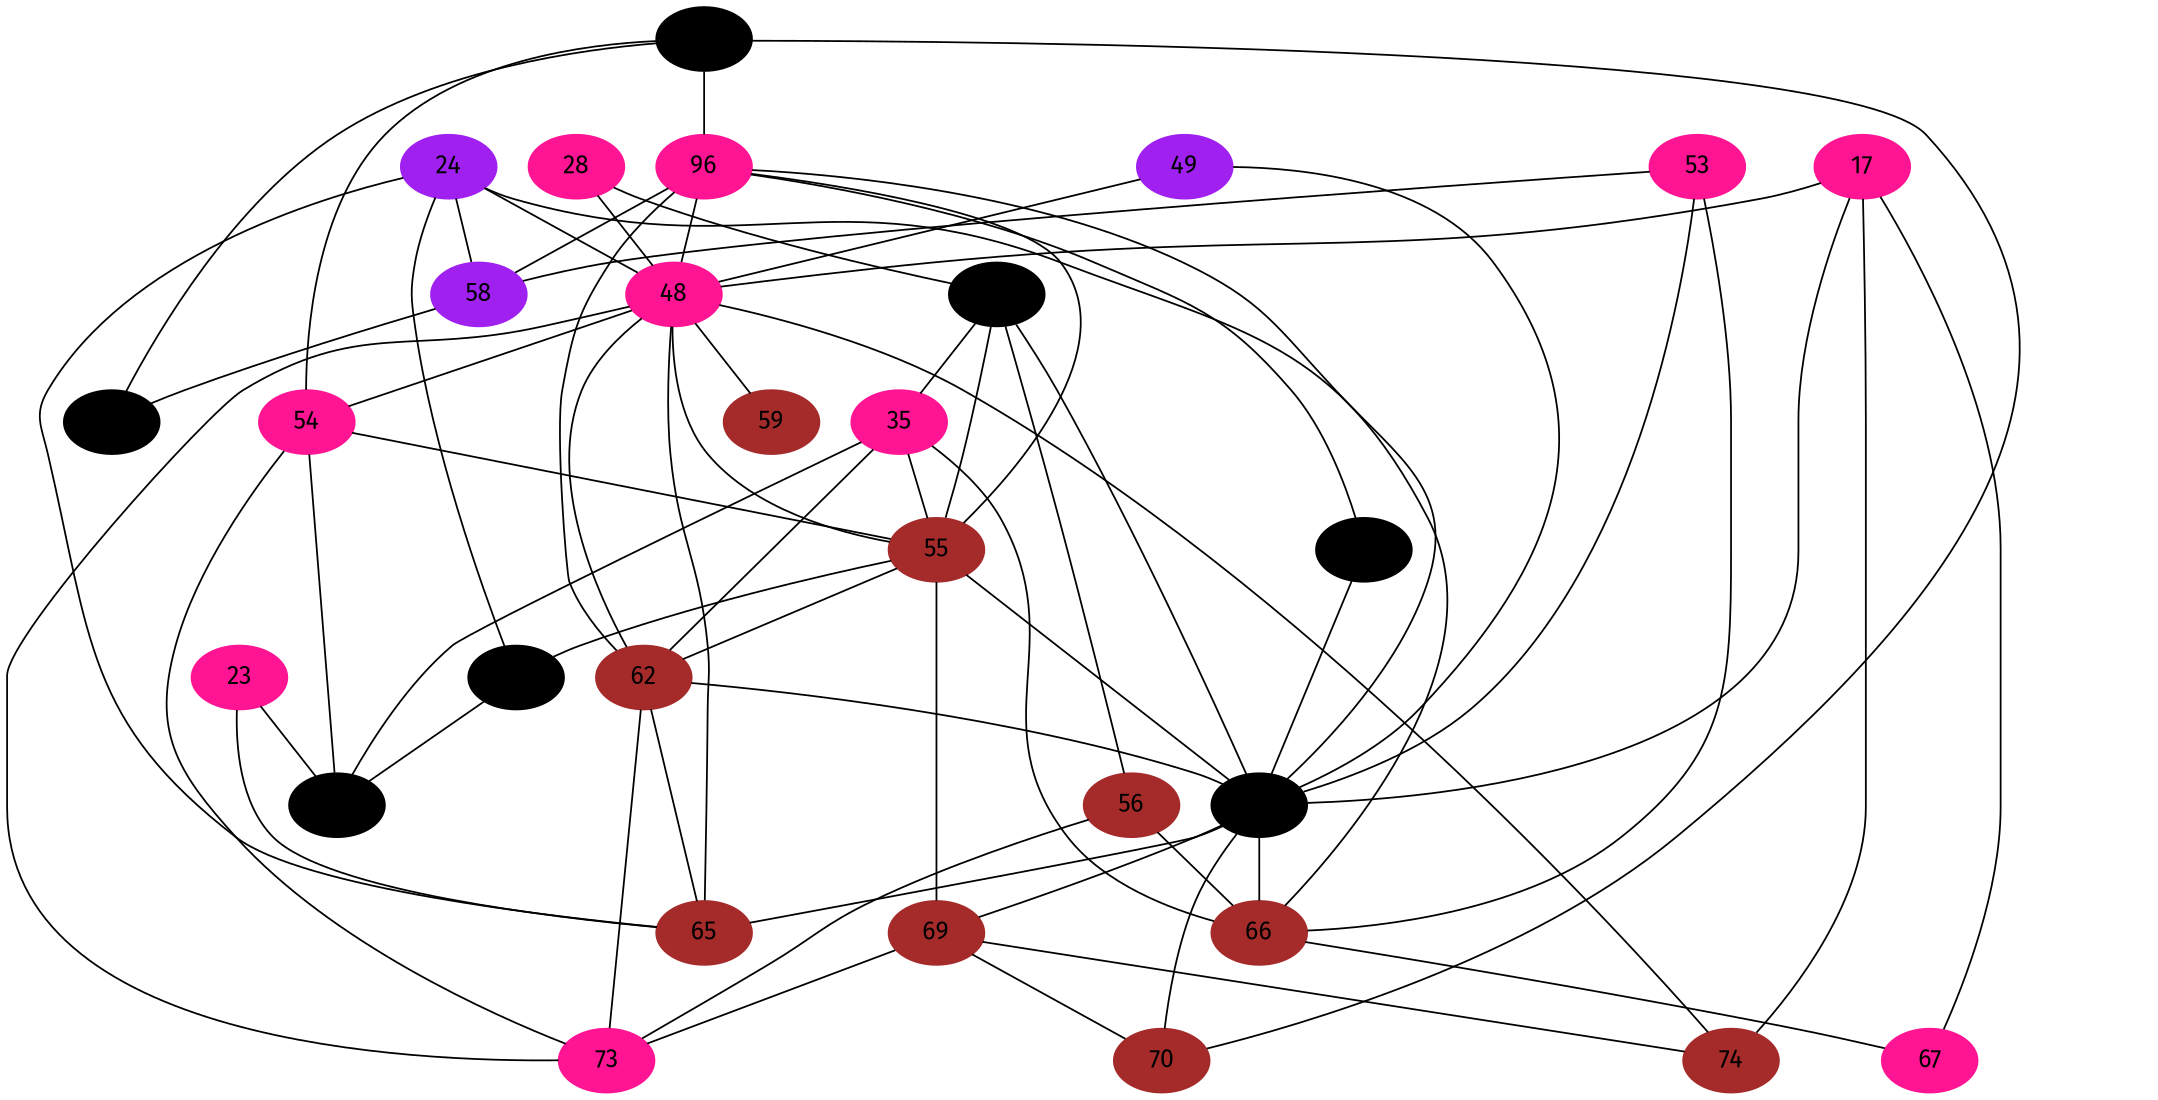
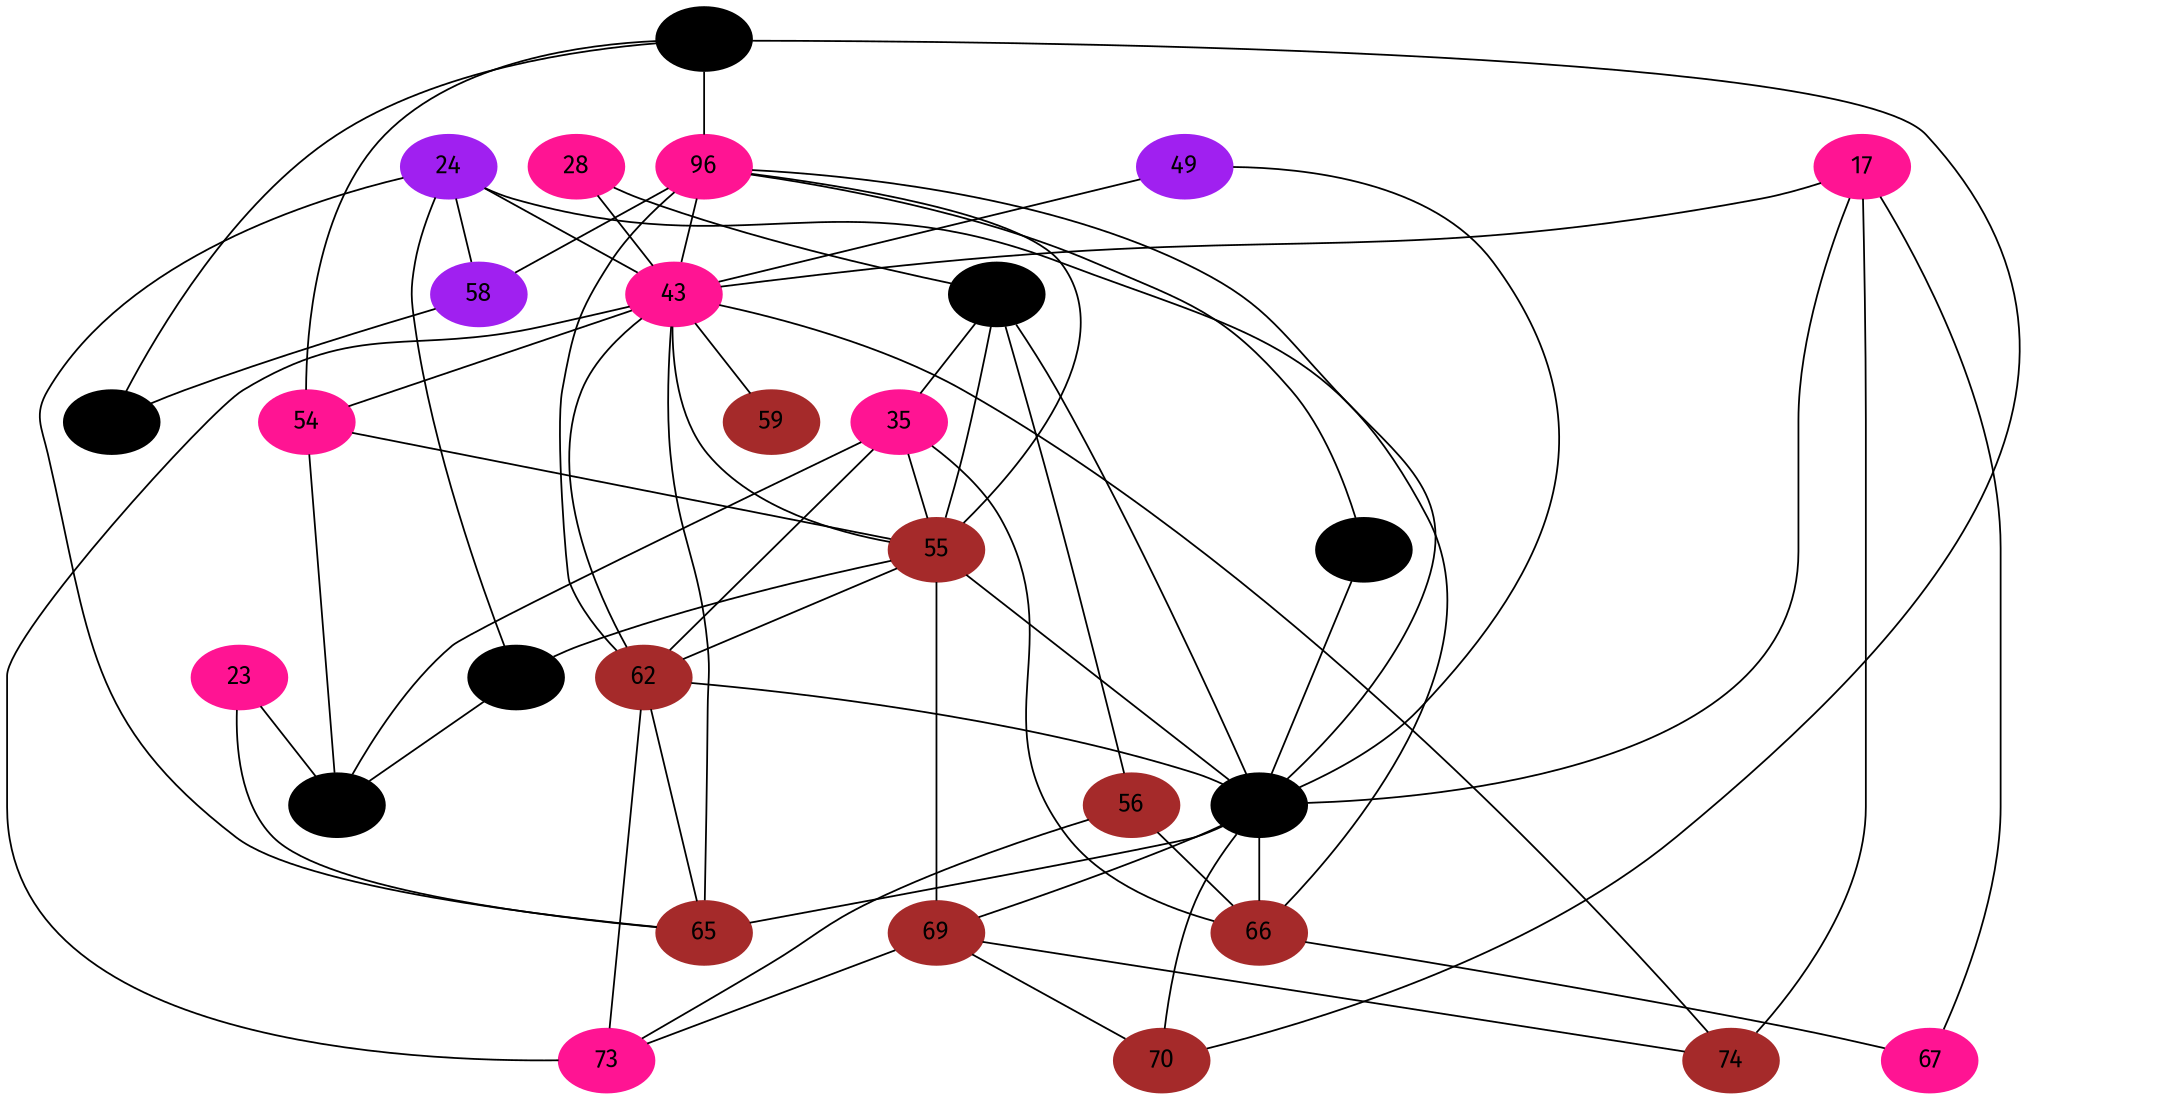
node "53": removed
node "48": label "48" -> "43"
edge "54" -- "73": removed
